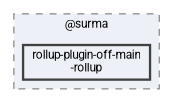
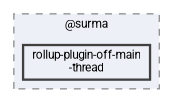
node "rollup-plugin-off-main -rollup": label "rollup-plugin-off-main -rollup" -> "rollup-plugin-off-main -thread"
